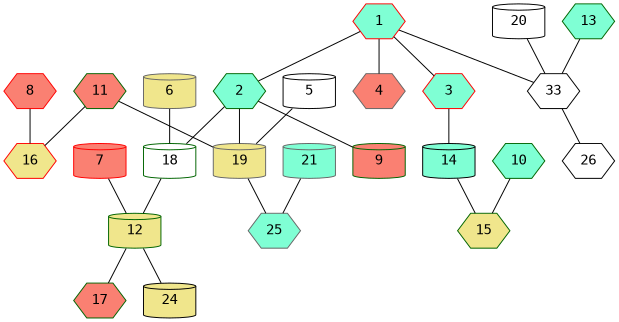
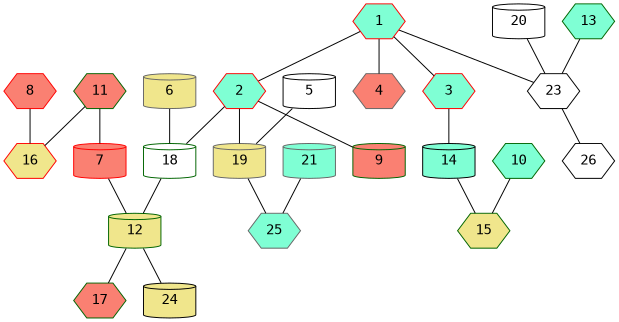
node "2": color darkgreen -> red
node "33": label "33" -> "23"
edge "11" -- "19": now "11" -- "7"
